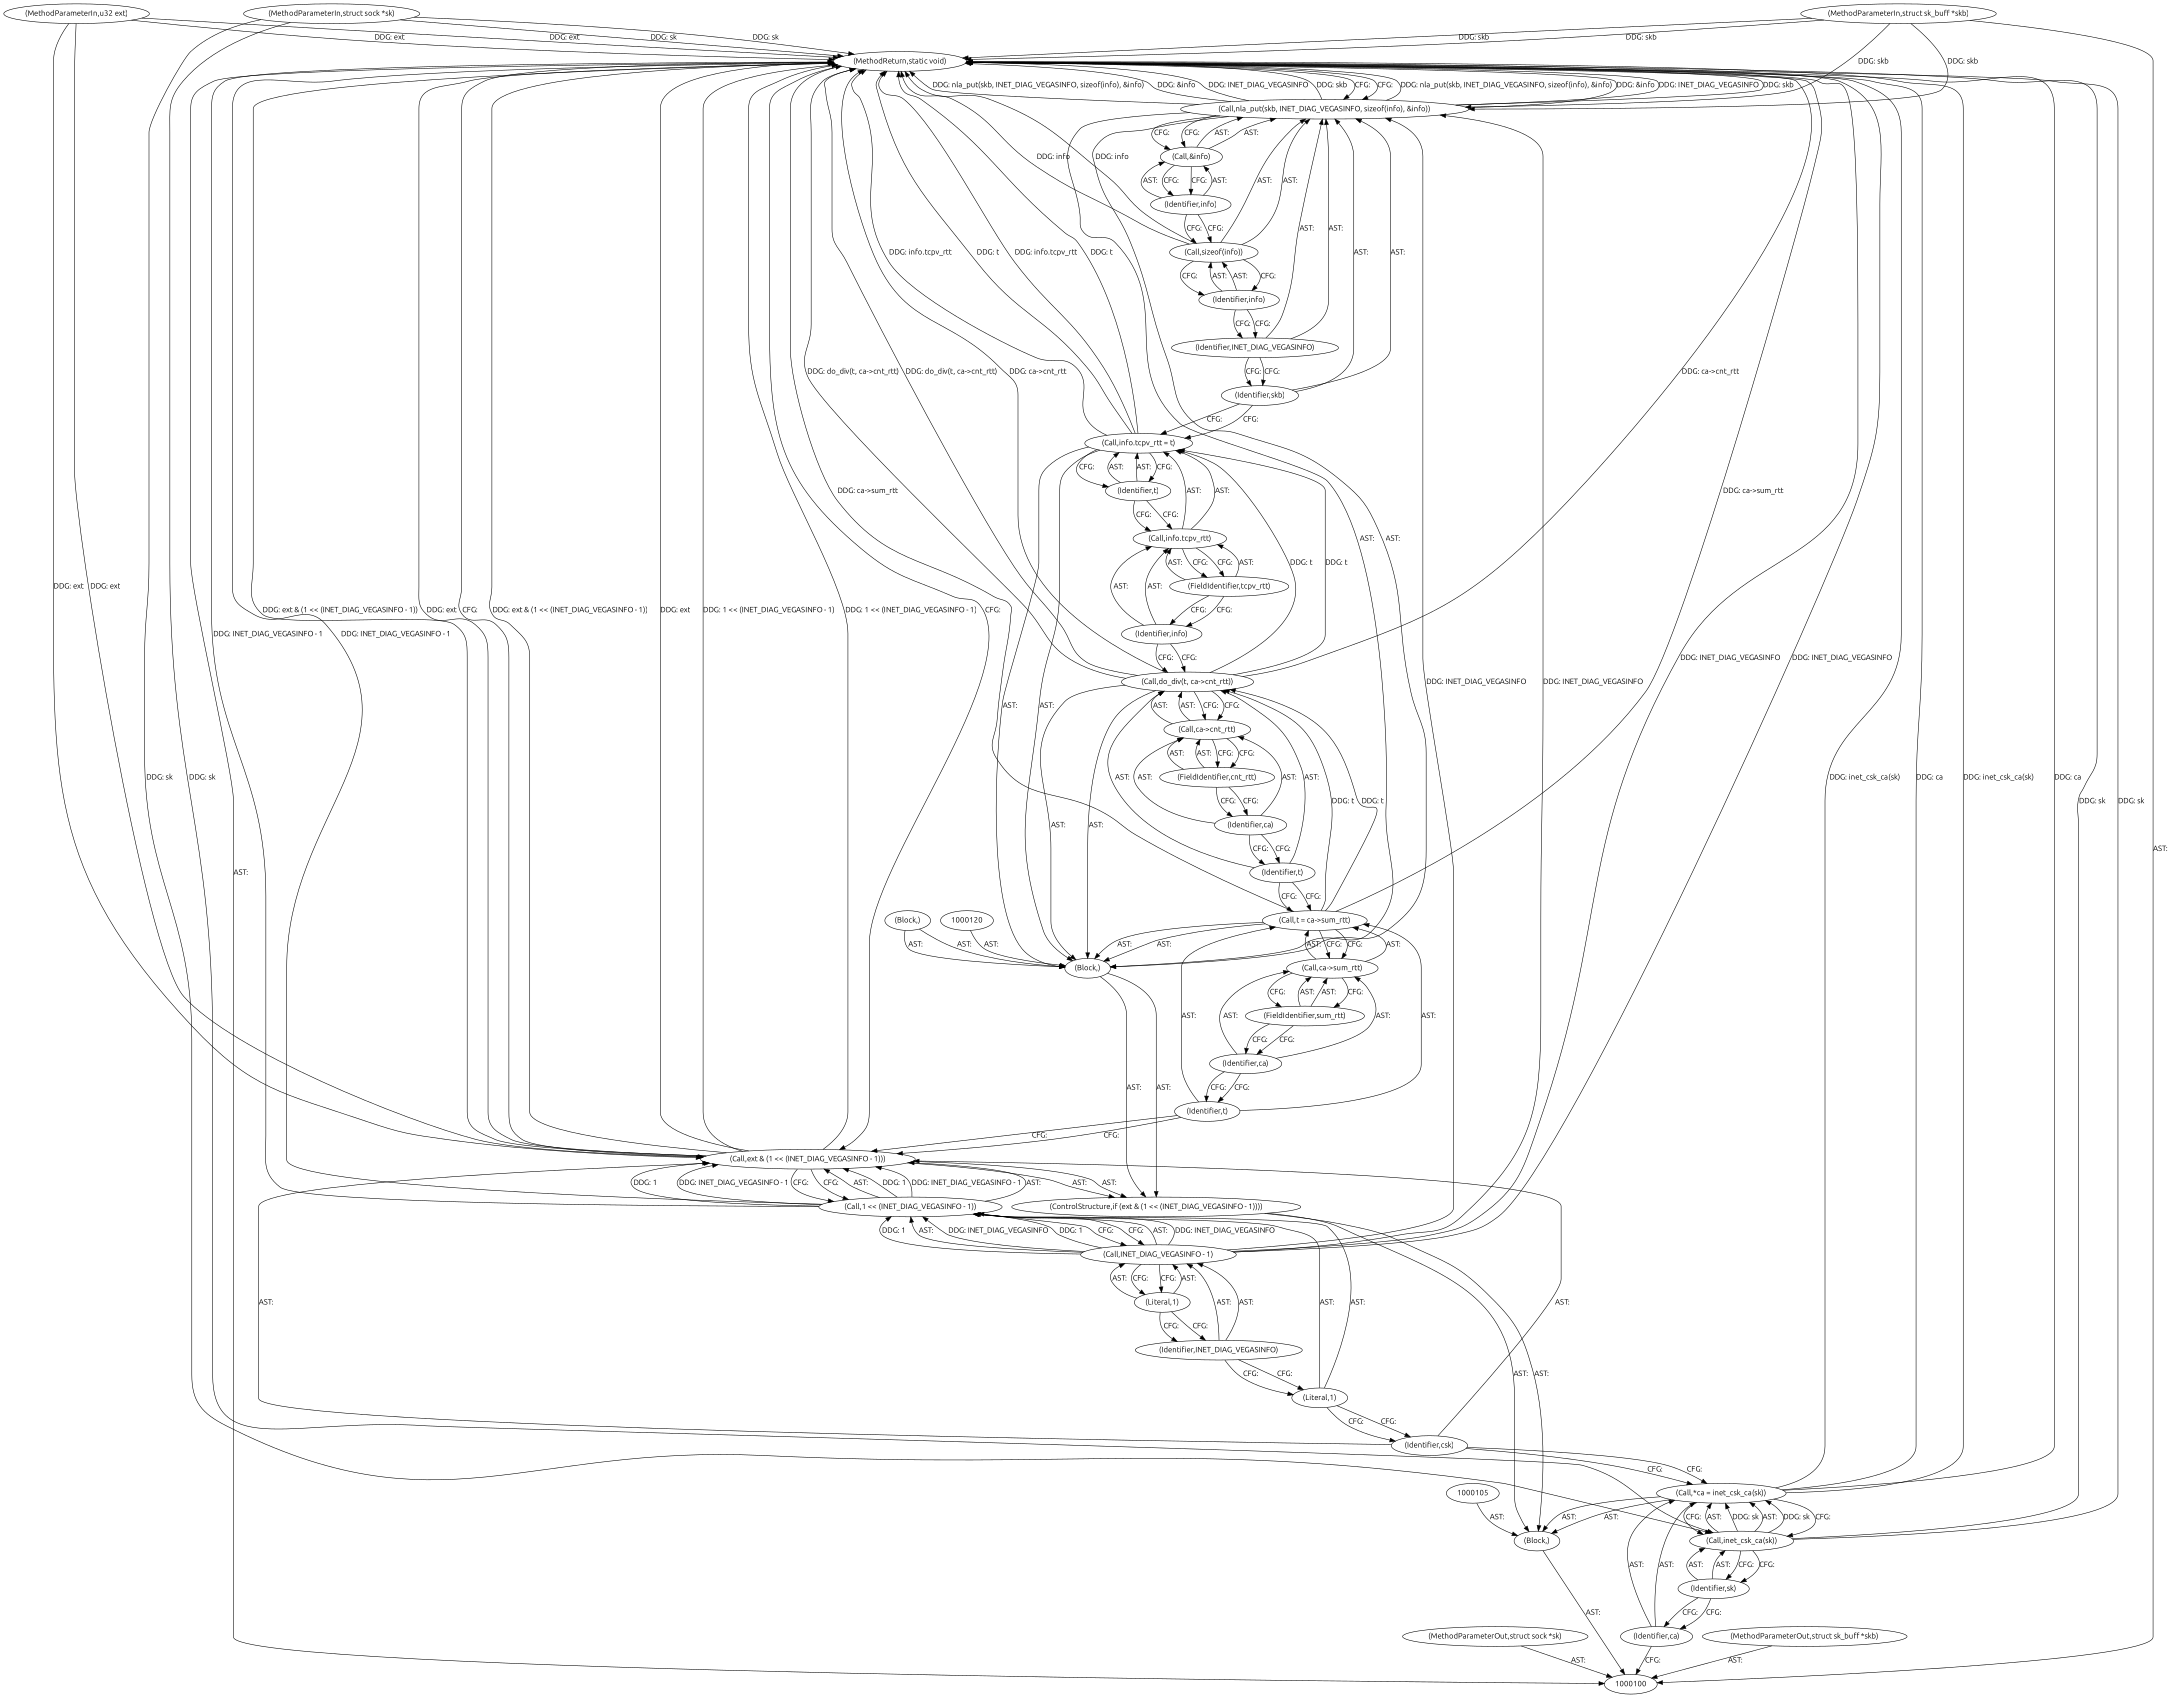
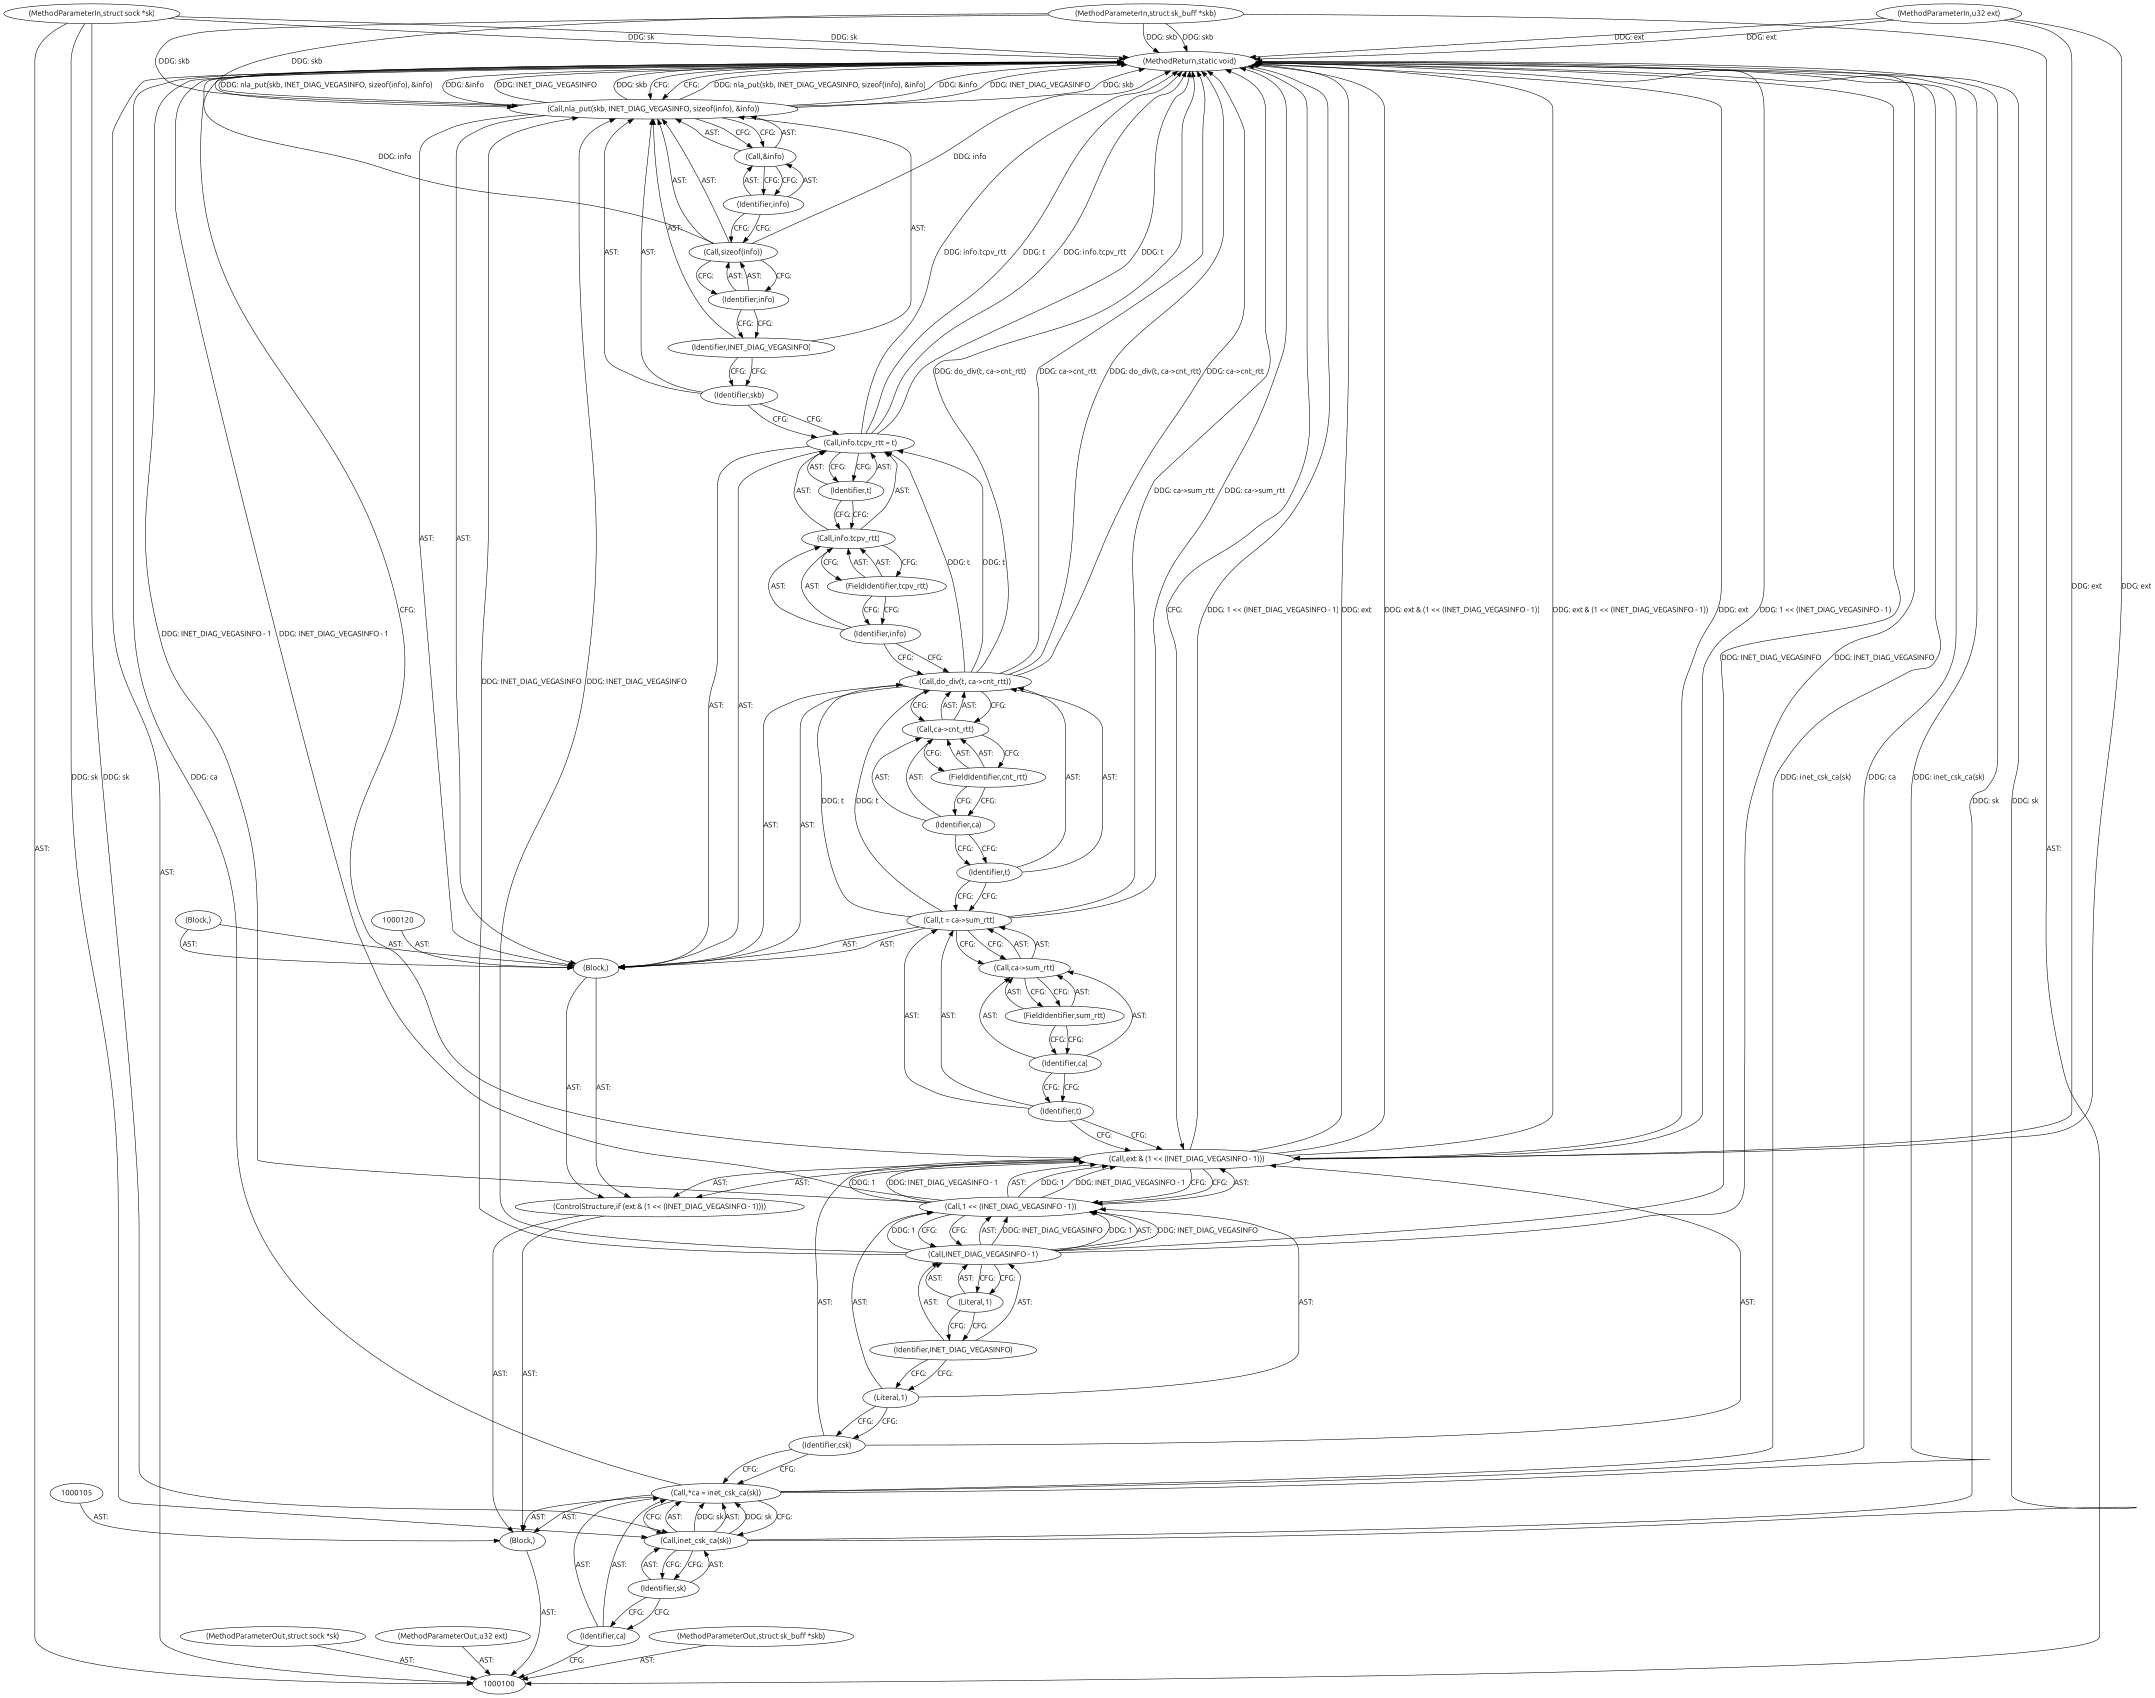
edge "(MethodParameterIn,struct sock *sk)" -> "1000100": added, label "AST:"
node "(MethodParameterOut,u32 ext)": added
